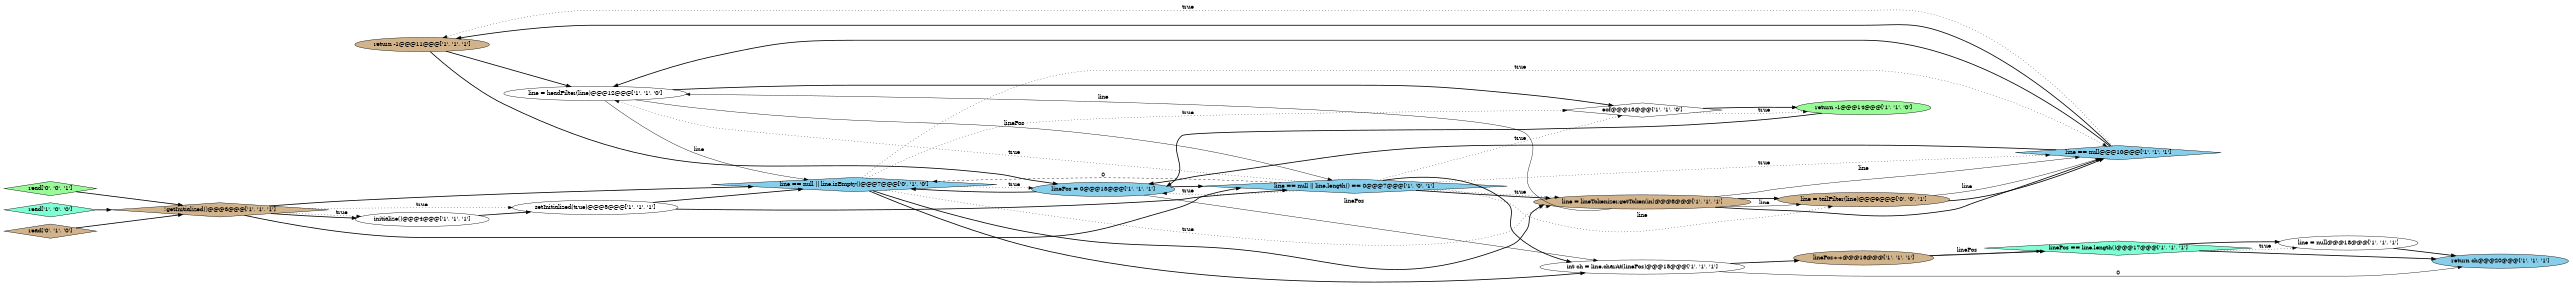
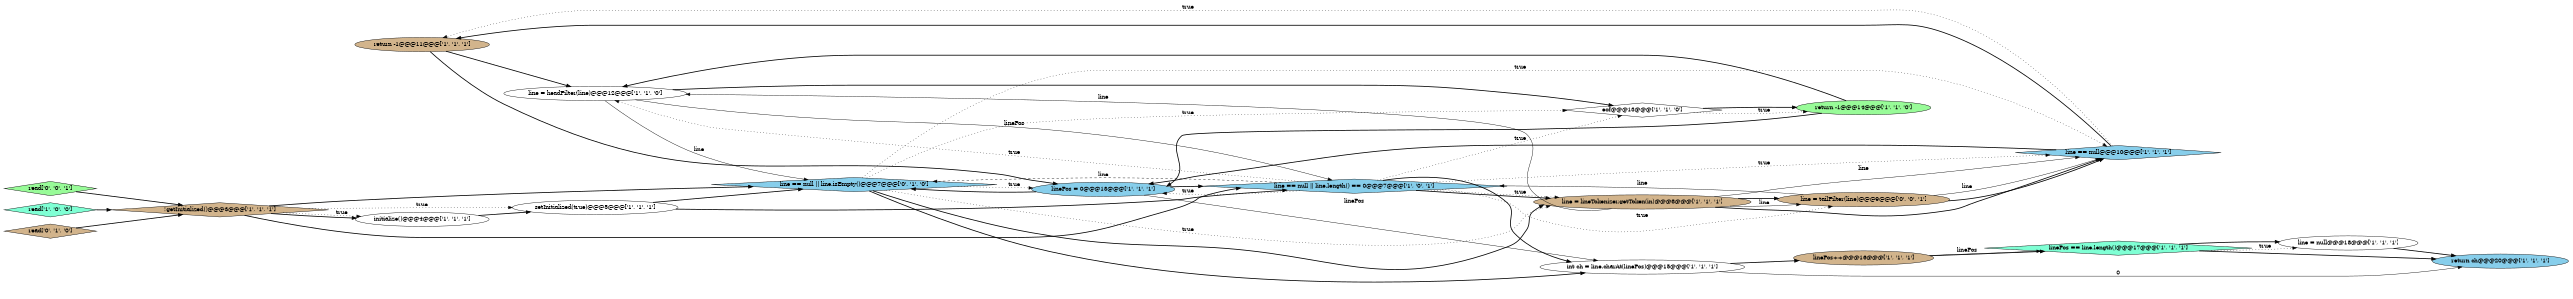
edge "line == null@@@10@@@['1', '1', '1']" -> "line = headFilter(line)@@@12@@@['1', '1', '0']": now "return -1@@@14@@@['1', '1', '0']" -> "line = headFilter(line)@@@12@@@['1', '1', '0']"
edge "line == null || line.length() == 0@@@7@@@['1', '0', '1']" -> "line == null || line.isEmpty()@@@7@@@['0', '1', '0']": label "0" -> "line"
edge "line = tailFilter(line)@@@9@@@['0', '0', '1']" -> "line == null || line.length() == 0@@@7@@@['1', '0', '1']": added, label "line"
edge "line == null || line.length() == 0@@@7@@@['1', '0', '1']" -> "line = tailFilter(line)@@@9@@@['0', '0', '1']": label "line" -> "true"
